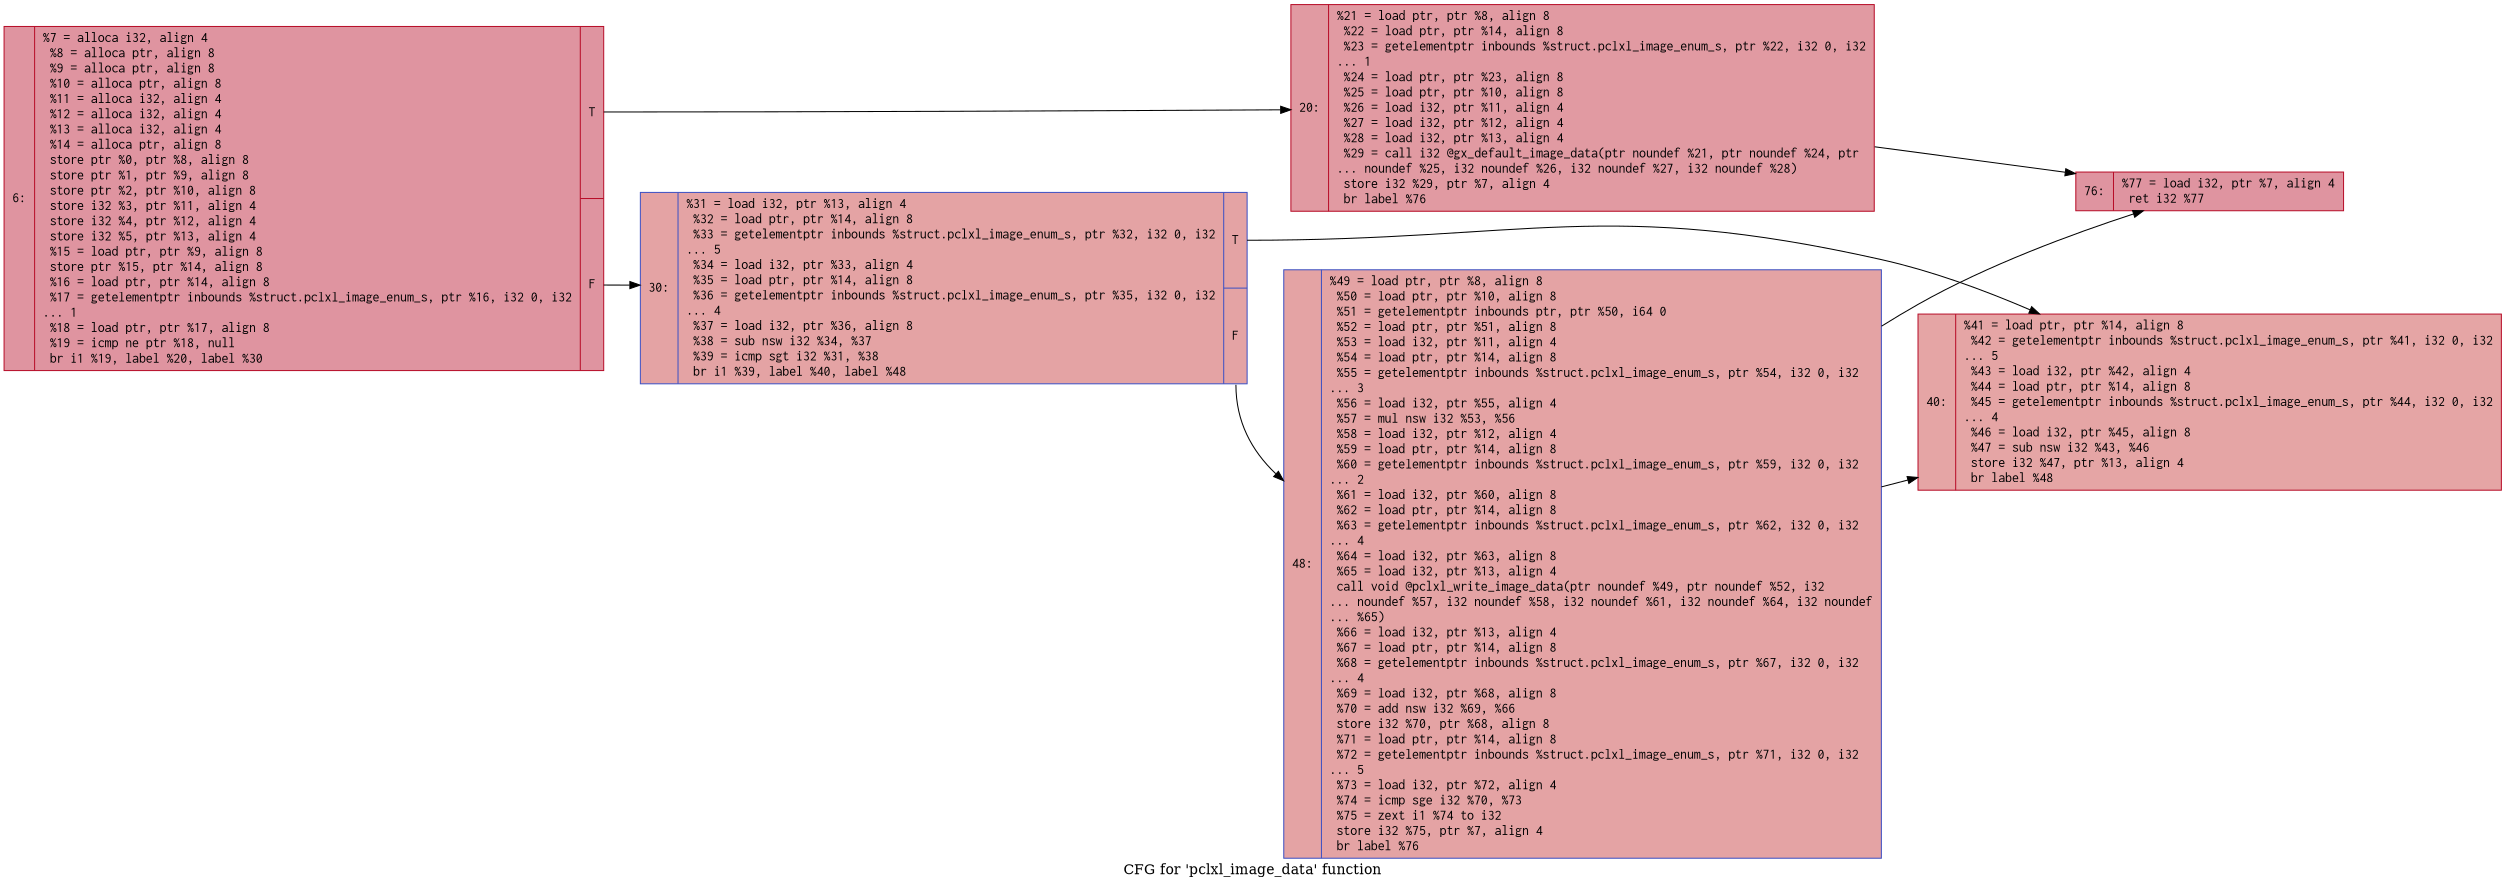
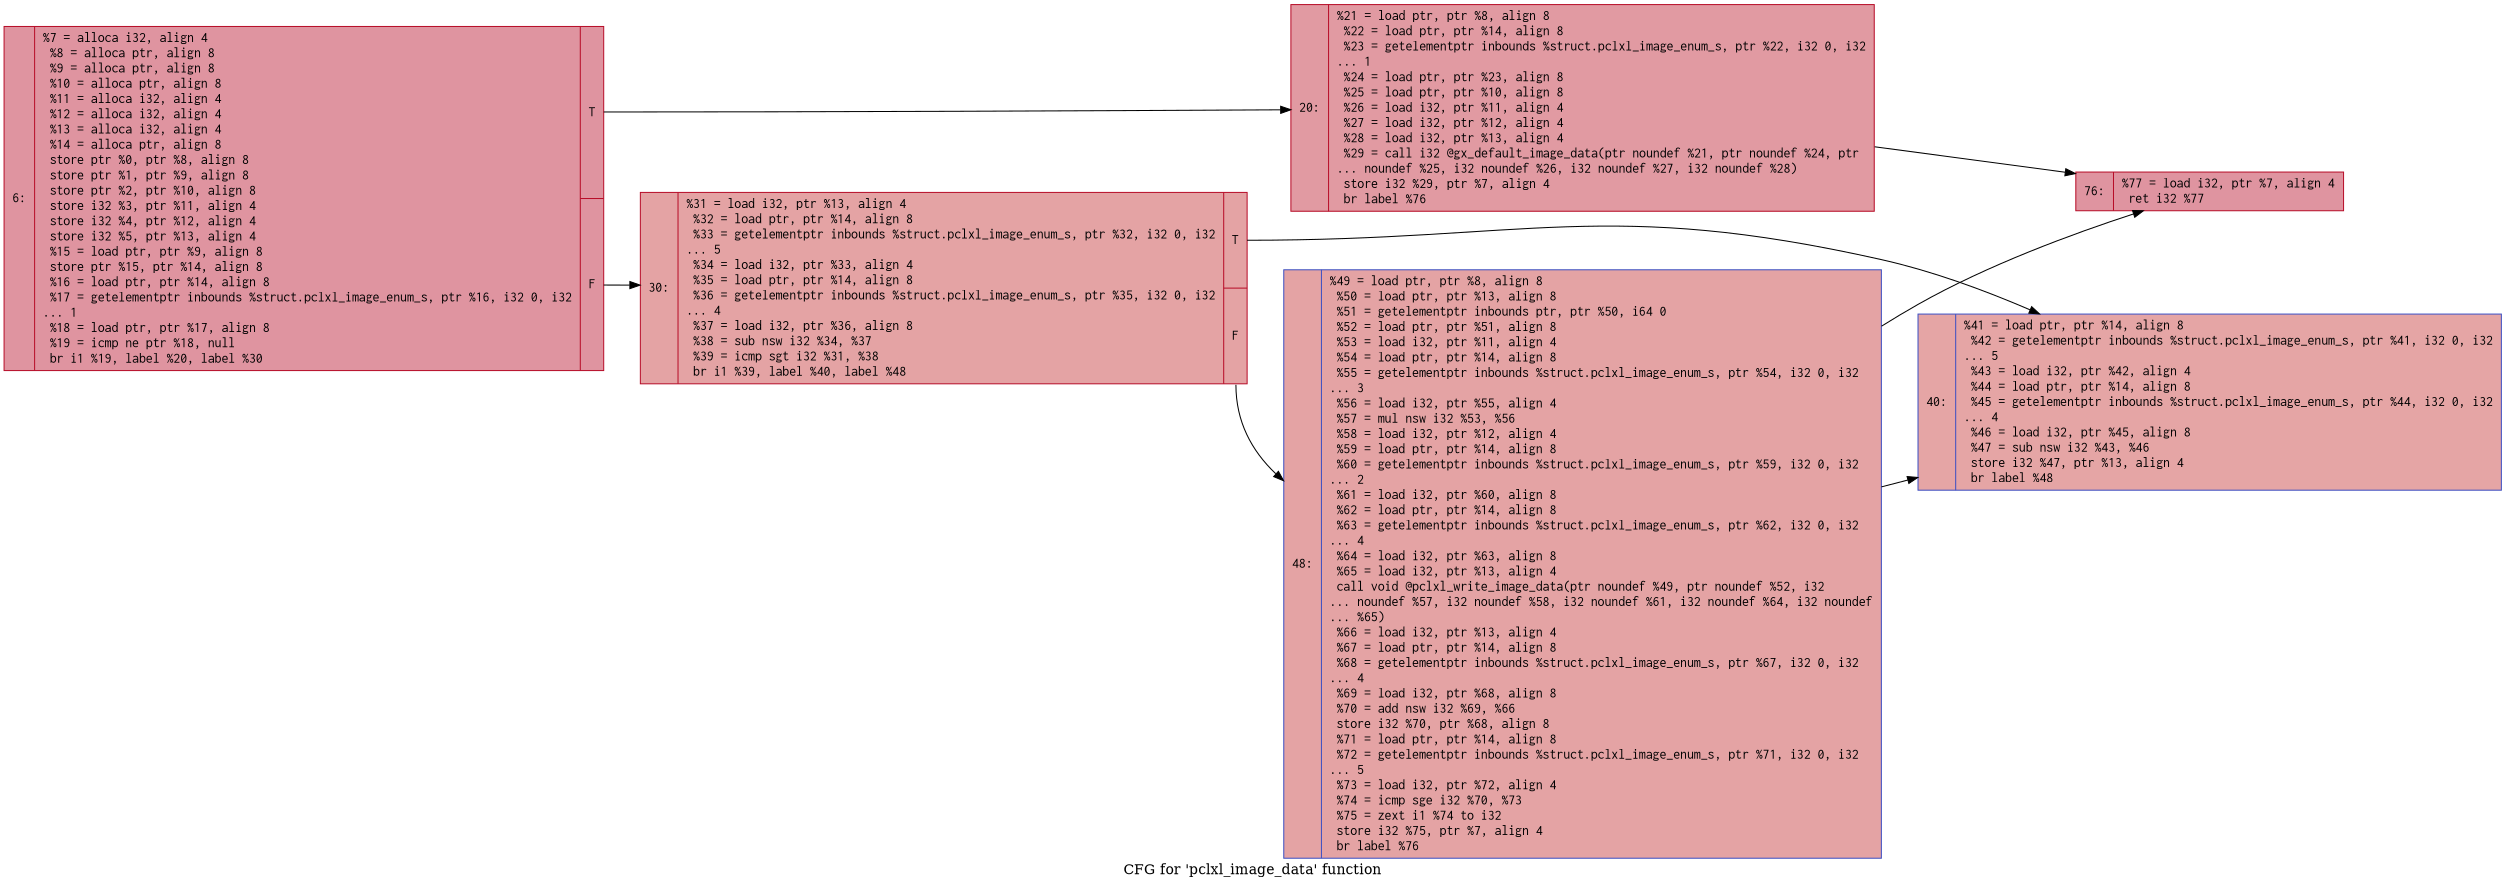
node "30:": color #3d50c3ff -> #b70d28ff
node "48:": text "%50 = load ptr, ptr %10, align 8" -> "%50 = load ptr, ptr %13, align 8"
node "40:": color #b70d28ff -> #3d50c3ff
